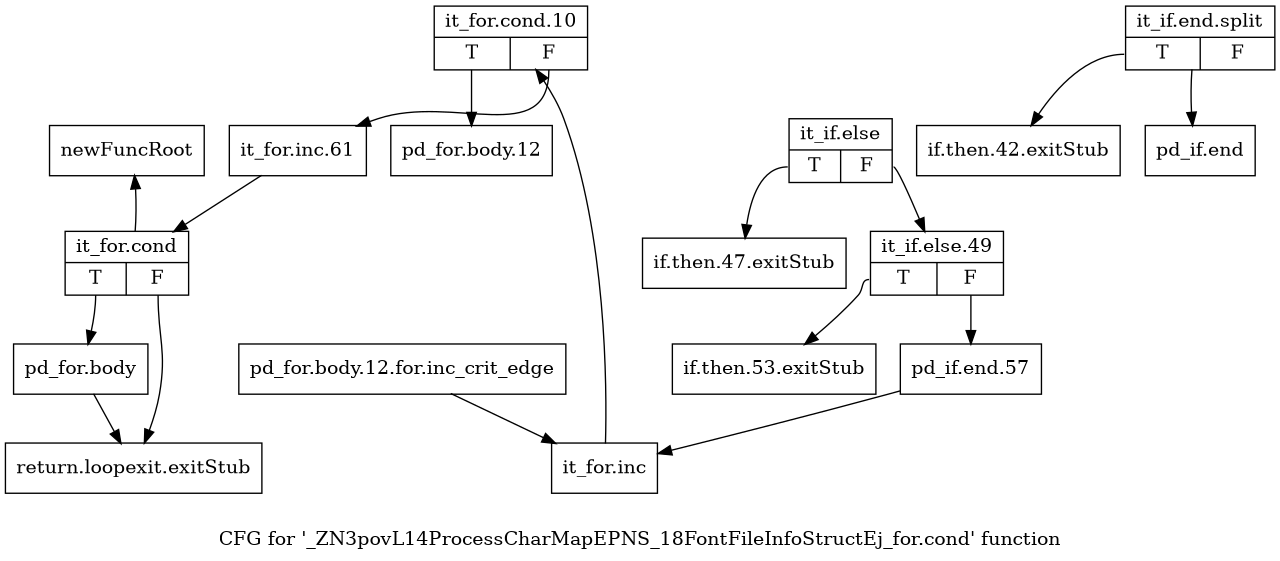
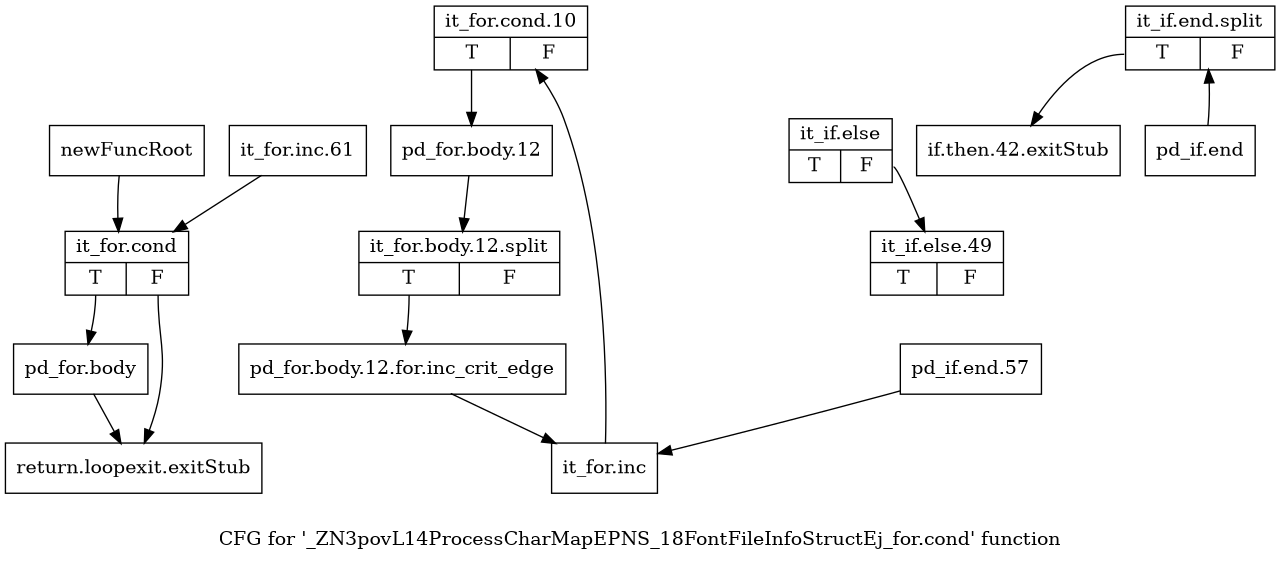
edge "it_if.end.split" -> "pd_if.end": reversed
edge "it_for.cond.10" -> "it_for.inc.61": removed
edge "it_for.cond" -> "newFuncRoot": reversed
node "it_for.body.12.split": added
node "if.then.47.exitStub": removed
edge "it_if.else.49" -> "pd_if.end.57": removed
node "if.then.53.exitStub": removed
